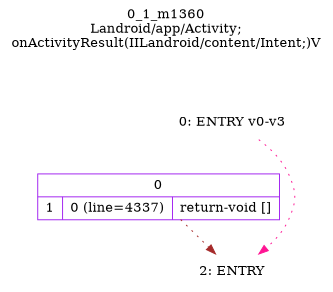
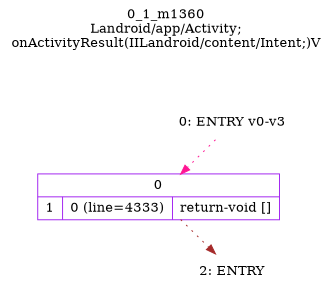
edge "0: ENTRY v0-v3" -> "2: ENTRY": now "0: ENTRY v0-v3" -> "0"
node "0": text "0 (line=4337)" -> "0 (line=4333)"
